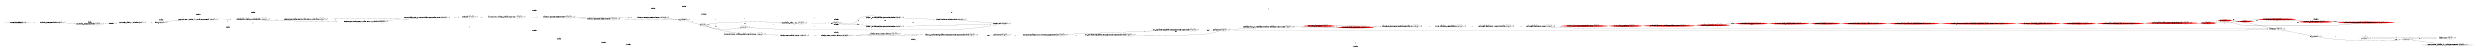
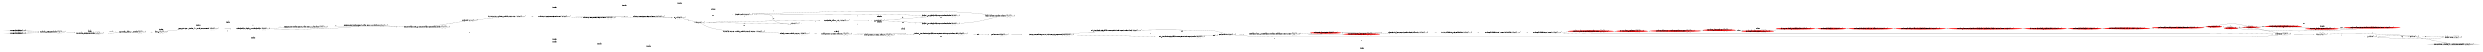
edge "i == 0@@@19@@@['1', '1', '1']" -> "participants(i(.syncStart()@@@26@@@['1', '1', '1']": now "i < n@@@16@@@['1', '1', '1']" -> "participants(i(.syncStart()@@@26@@@['1', '1', '1']"
node "testDropErrorPartitionFailedAutoIS['1', '0', '0']": added
